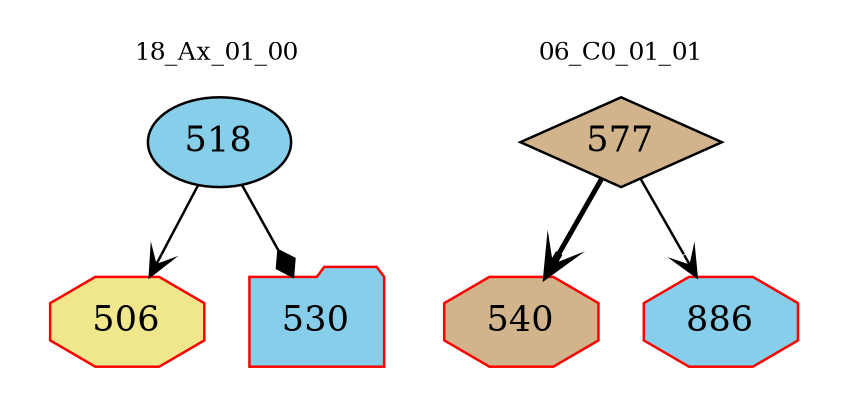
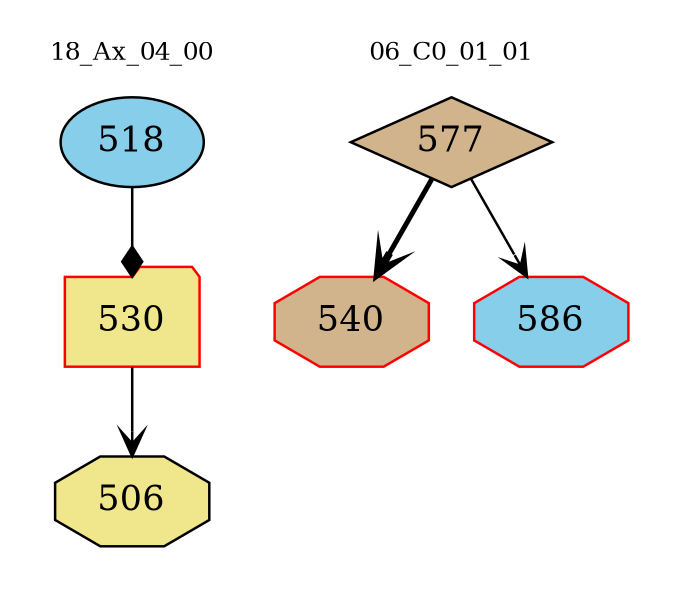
cluster "18_Ax_01_00": label "18_Ax_01_00" -> "18_Ax_04_00"
edge "518" -> "506": now "530" -> "506"
node "506": color red -> black
node "530": fillcolor skyblue -> khaki
node "886": label "886" -> "586"
